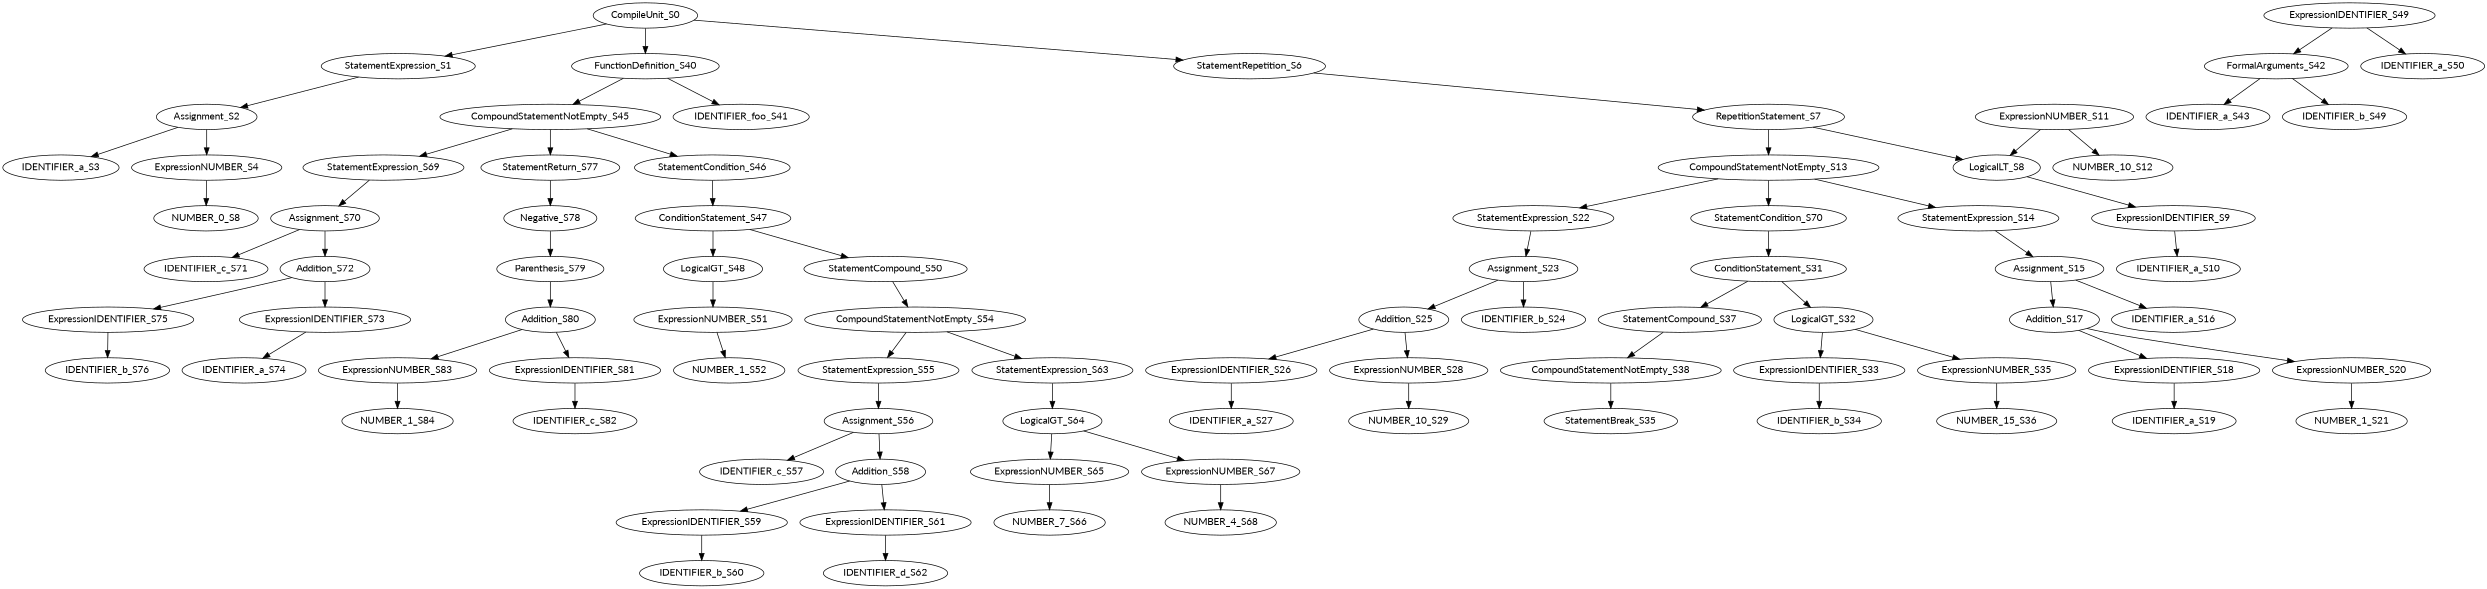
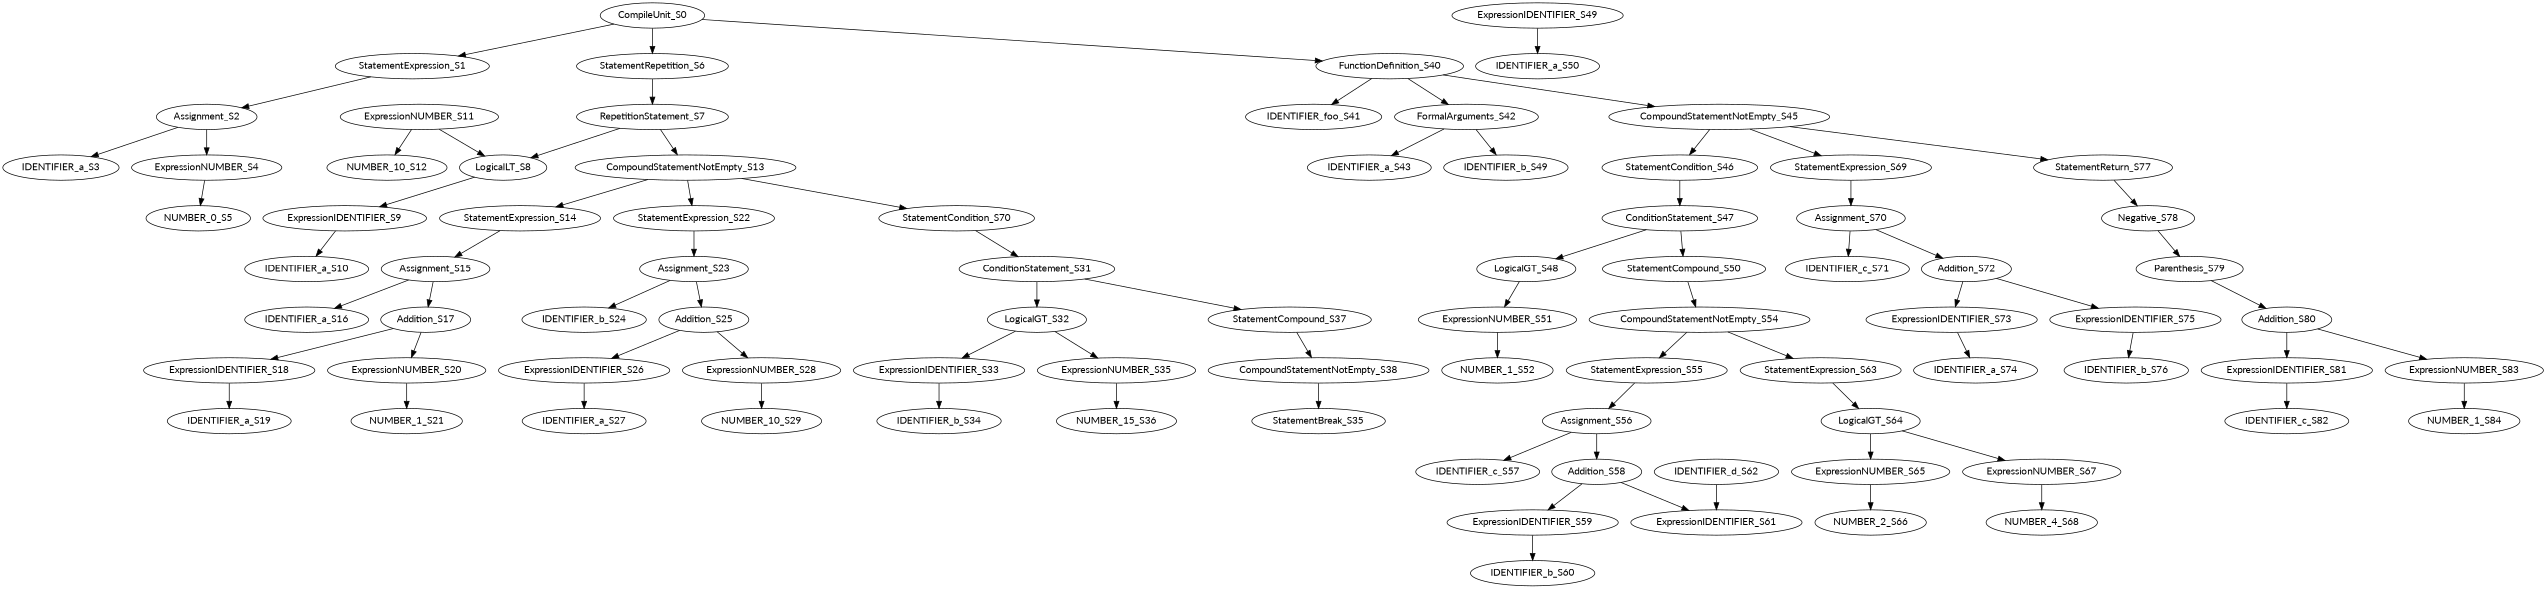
edge "ExpressionIDENTIFIER_S49" -> "FormalArguments_S42": now "FunctionDefinition_S40" -> "FormalArguments_S42"
node "NUMBER_0_S8": label "NUMBER_0_S8" -> "NUMBER_0_S5"
node "NUMBER_7_S66": label "NUMBER_7_S66" -> "NUMBER_2_S66"
edge "ExpressionIDENTIFIER_S61" -> "IDENTIFIER_d_S62": reversed
